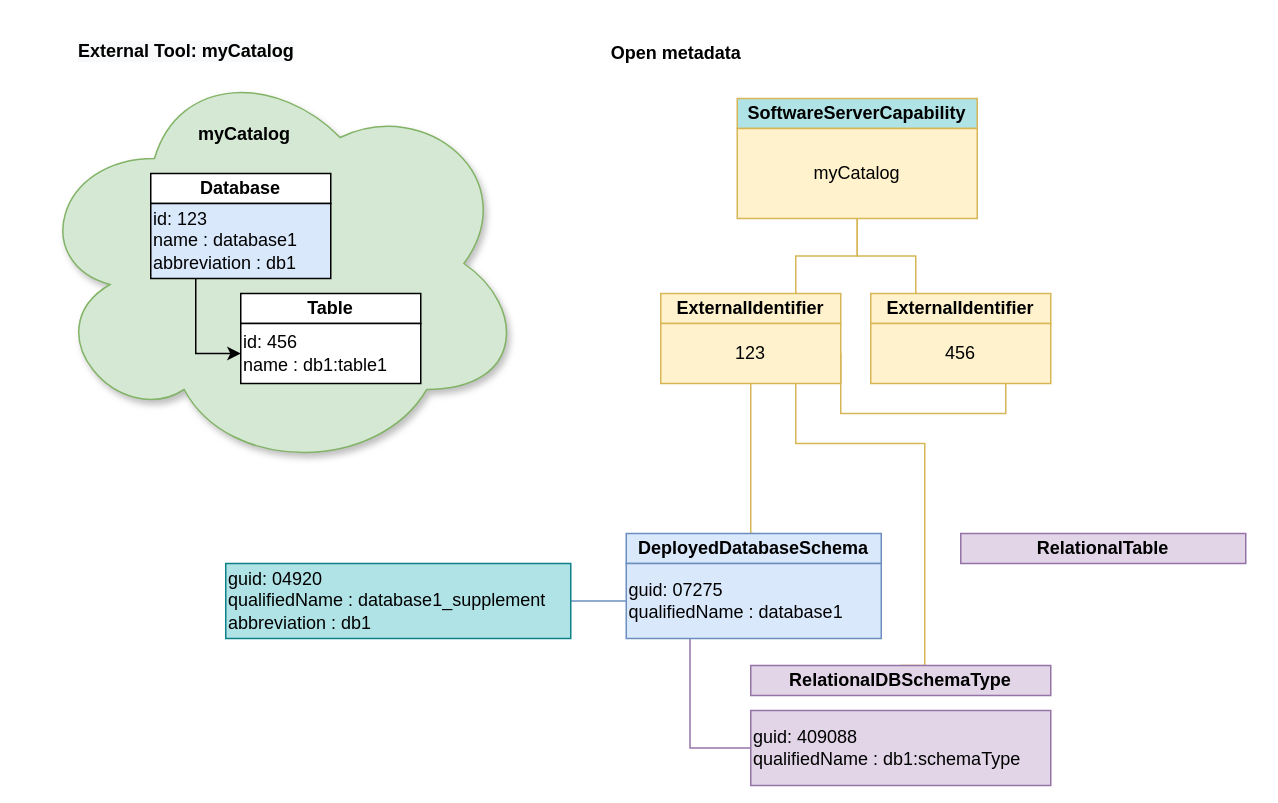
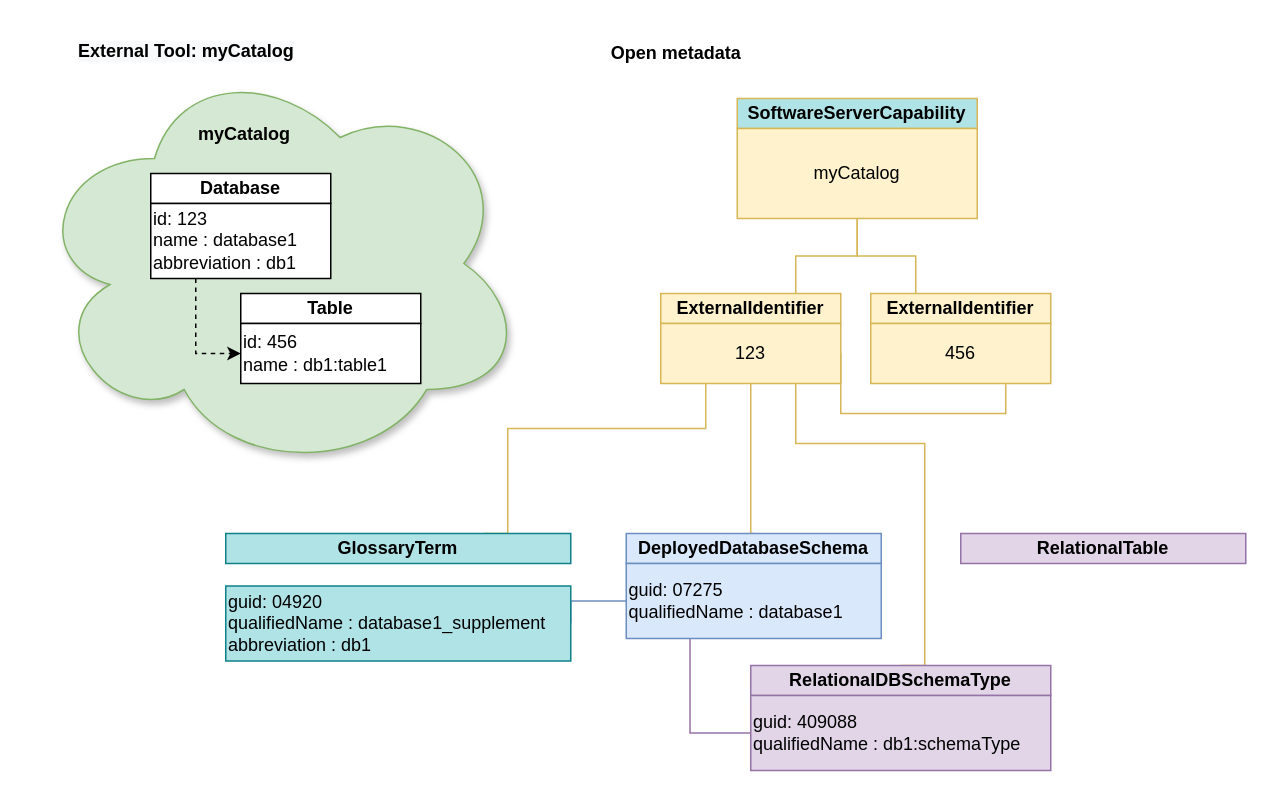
node "id: 123 name : database1 abbreviation : db1": fillcolor #dae8fc -> #ffffff
edge "id: 123 name : database1 abbreviation : db1" -> "id: 456 name : db1:table1": style solid -> dashed
edge "123" -- "GlossaryTerm": added
node "GlossaryTerm": added
node "guid: 04920 qualifiedName : database1_supplement abbreviation : db1": moved (398, 601) -> (398, 623)
node "guid: 409088 qualifiedName : db1:schemaType": moved (901, 748) -> (901, 733)
